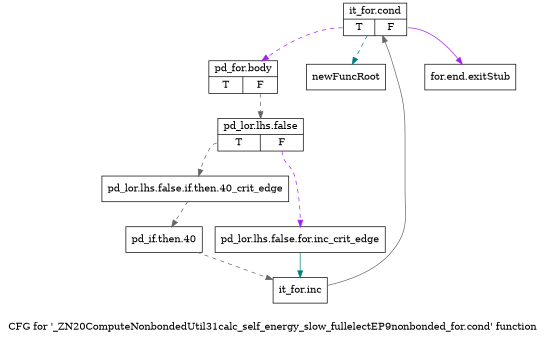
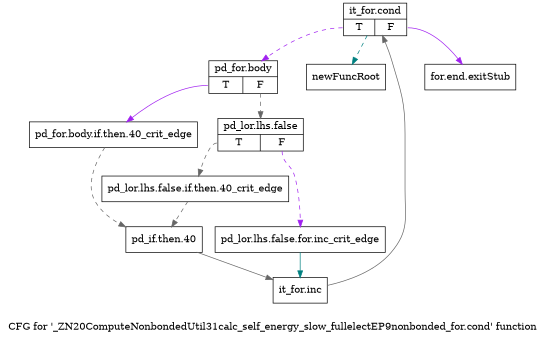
node "pd_for.body.if.then.40_crit_edge": added
edge "pd_if.then.40" -> "it_for.inc": style dashed -> solid
